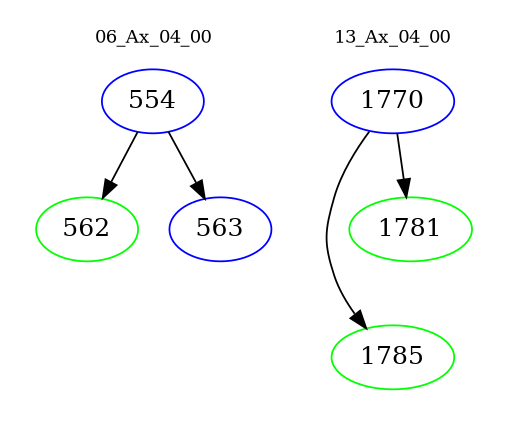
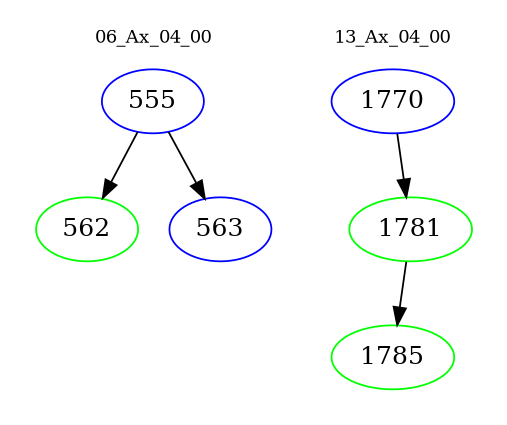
node "554": label "554" -> "555"
edge "1770" -> "1785": now "1781" -> "1785"
